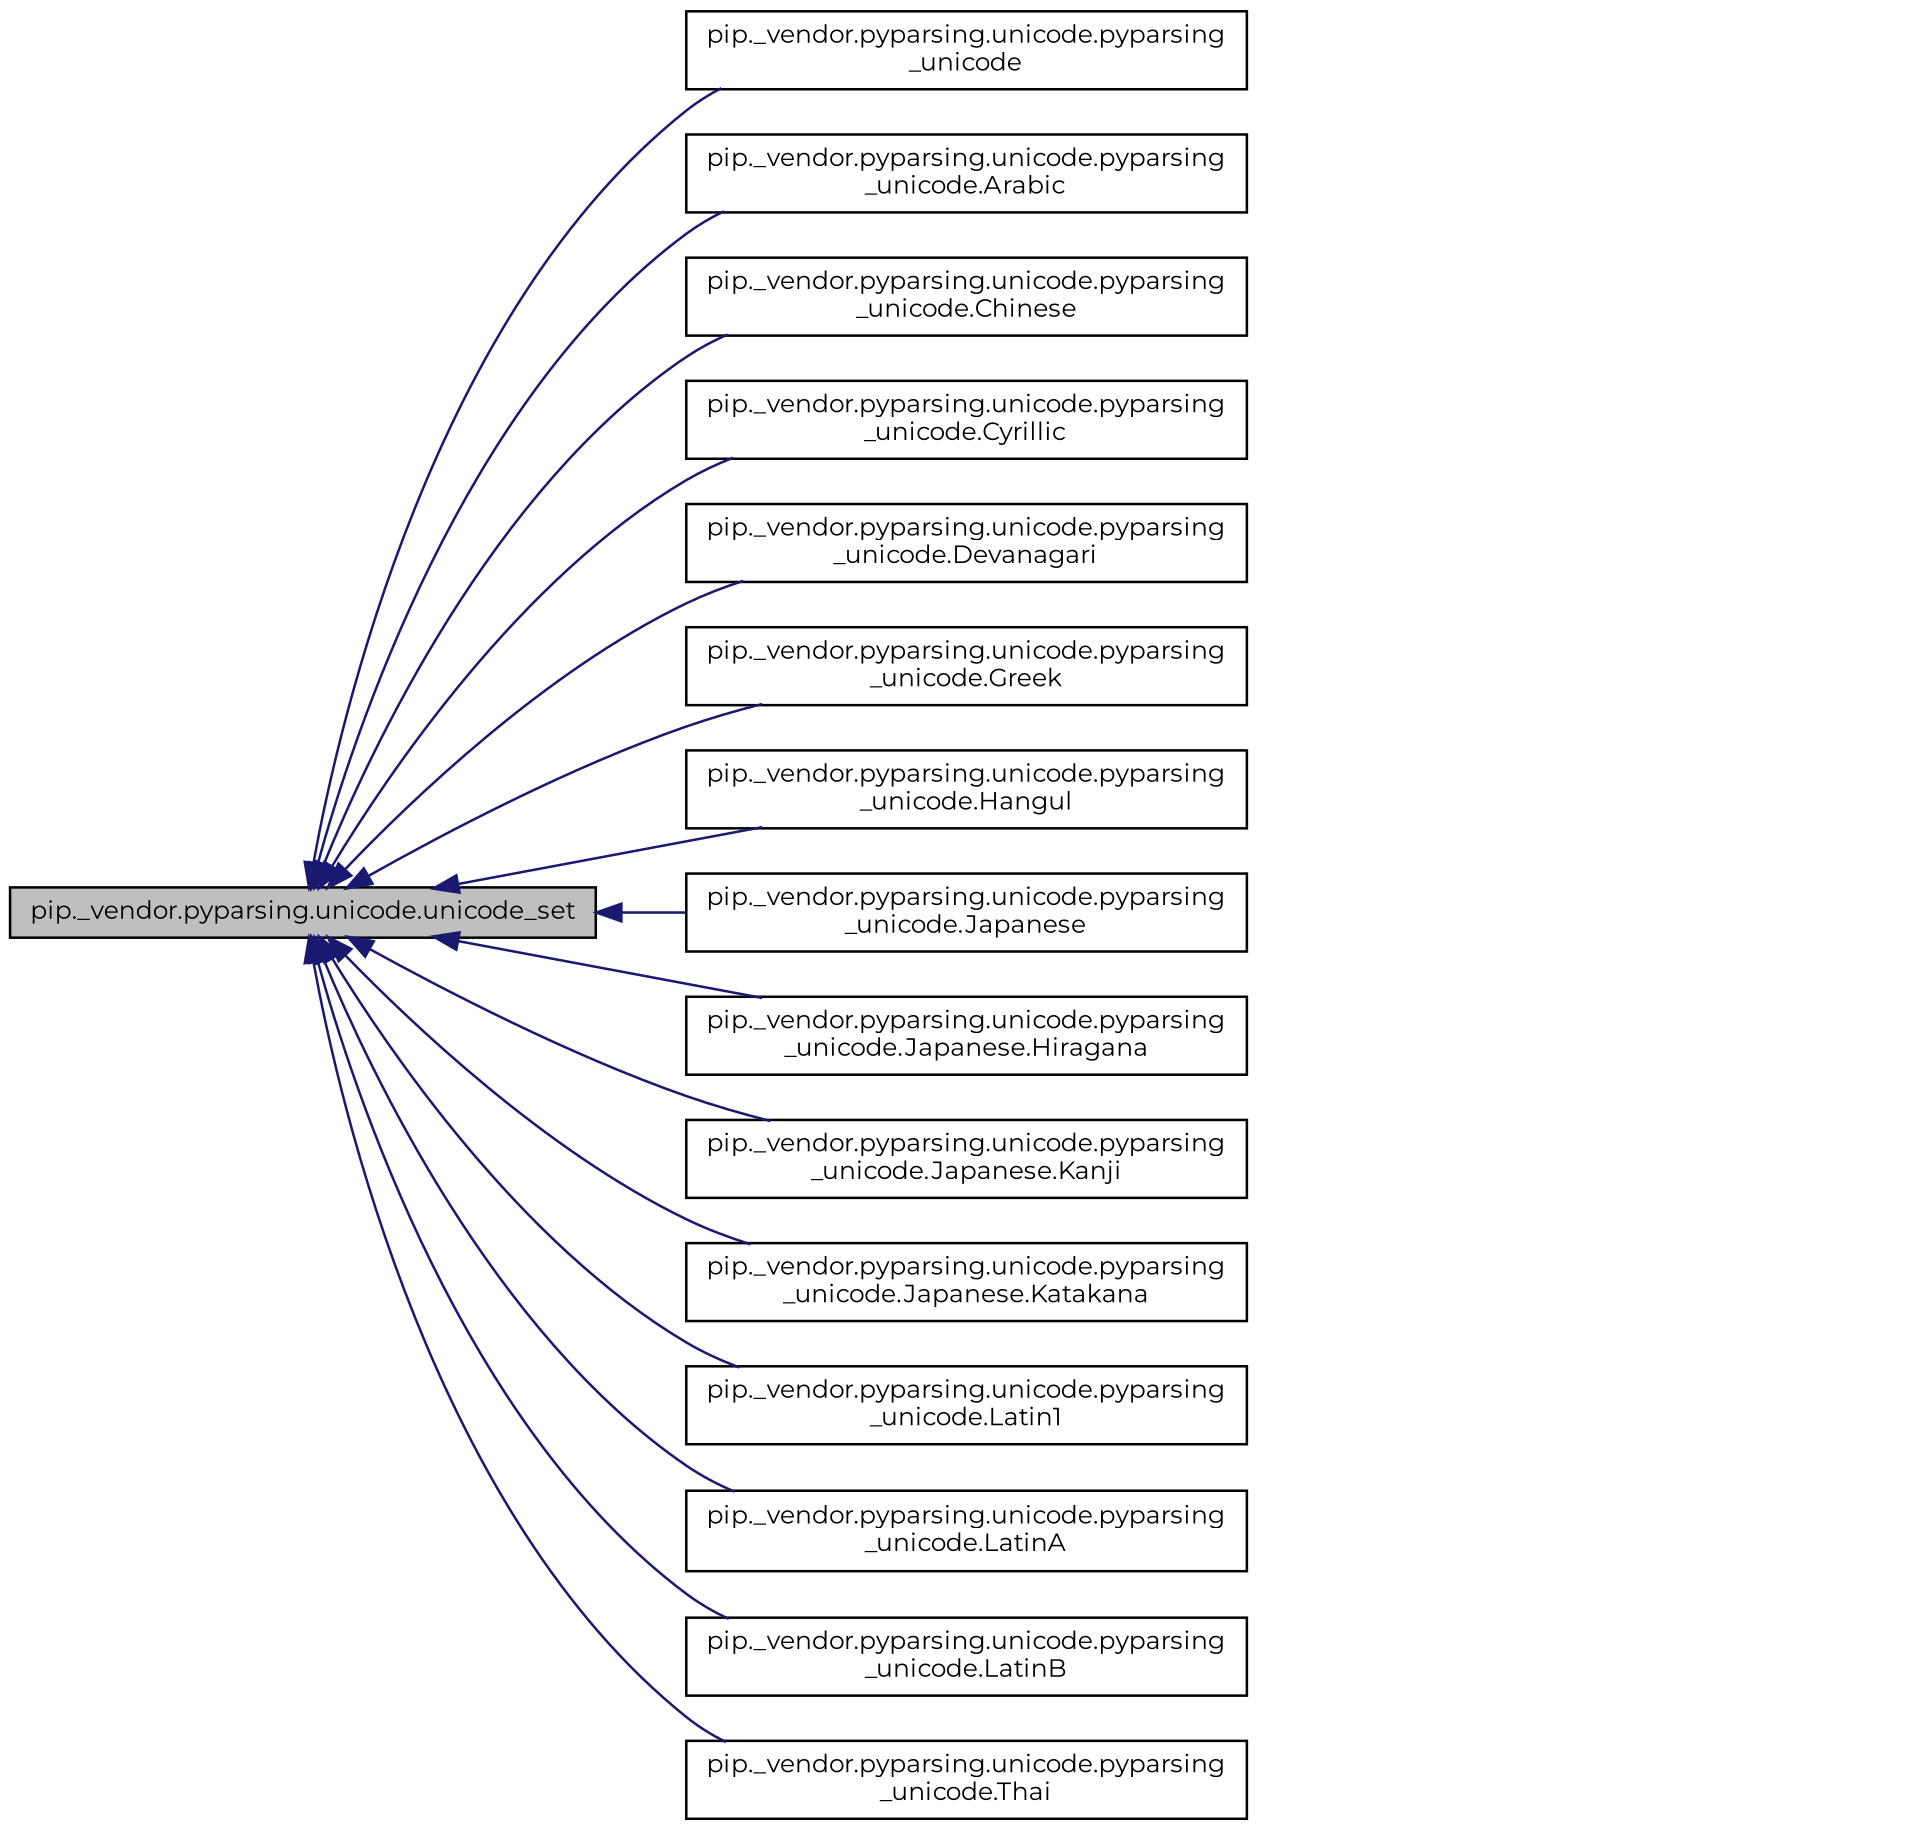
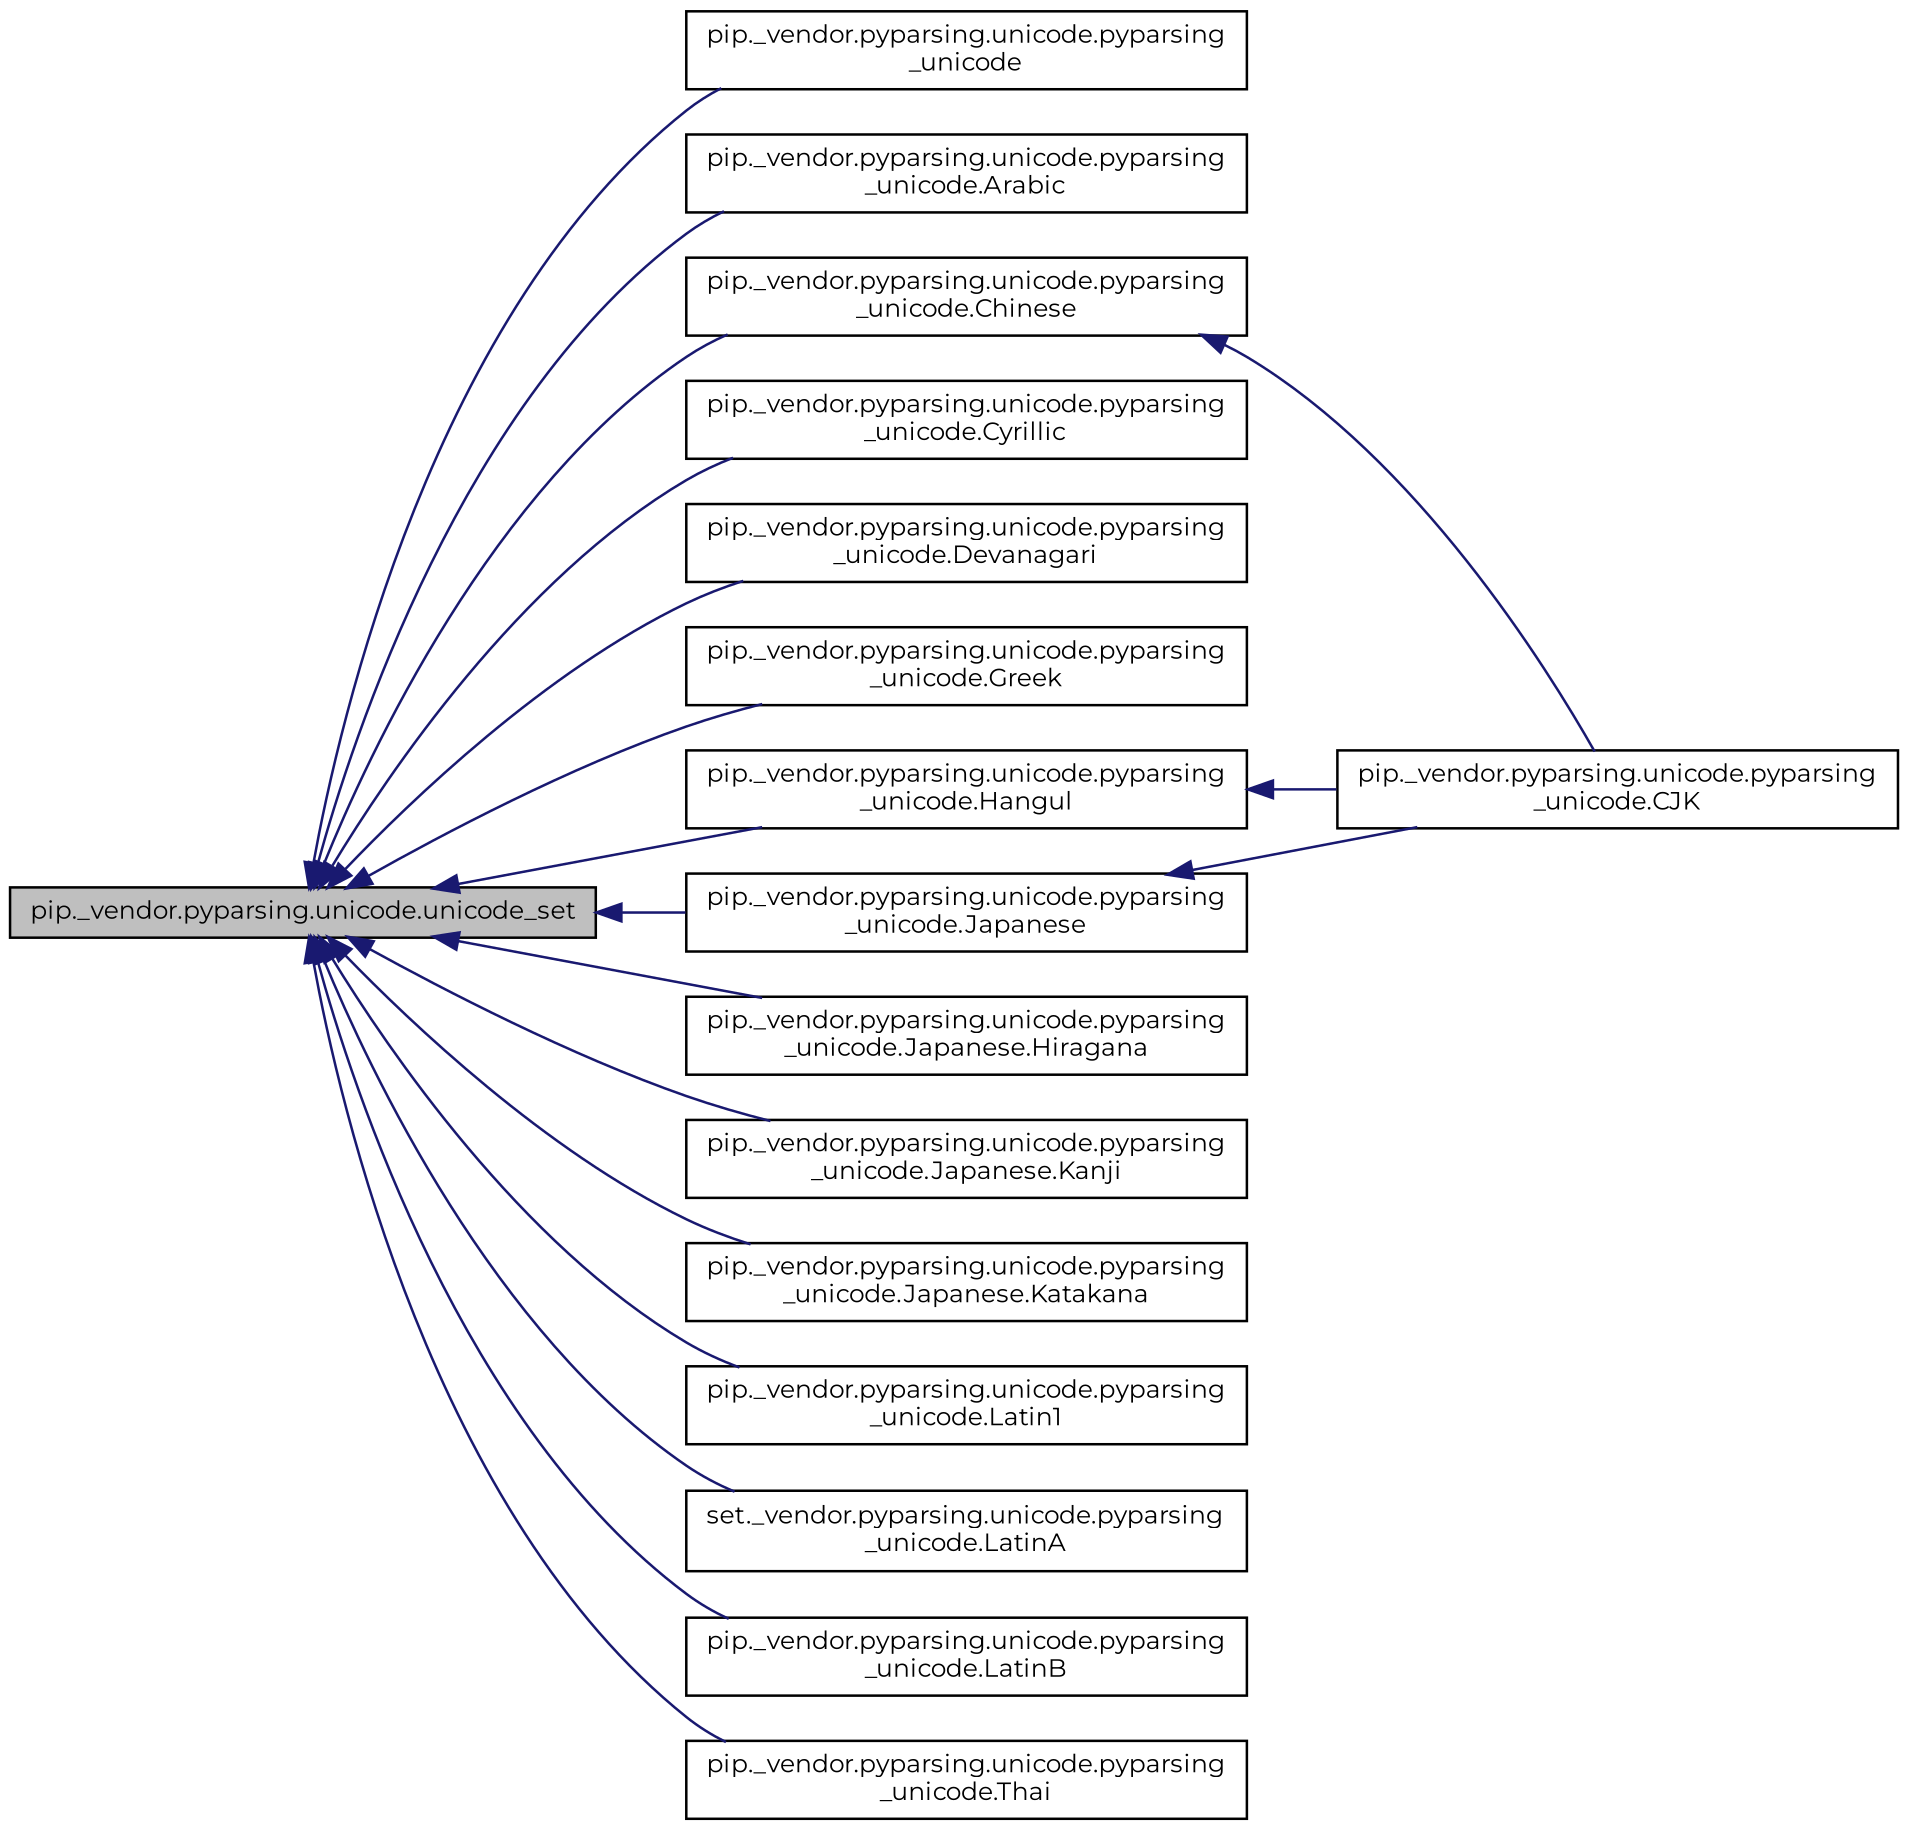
node "pip._vendor.pyparsing.unicode.pyparsing _unicode.CJK": added
node "pip._vendor.pyparsing.unicode.pyparsing _unicode.LatinA": label "pip._vendor.pyparsing.unicode.pyparsing _unicode.LatinA" -> "set._vendor.pyparsing.unicode.pyparsing _unicode.LatinA"
